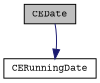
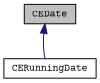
edge "CEDate" -> "CERunningDate": reversed
